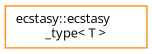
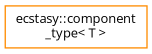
node "ecstasy::ecstasy _type< T >": label "ecstasy::ecstasy _type< T >" -> "ecstasy::component _type< T >"
